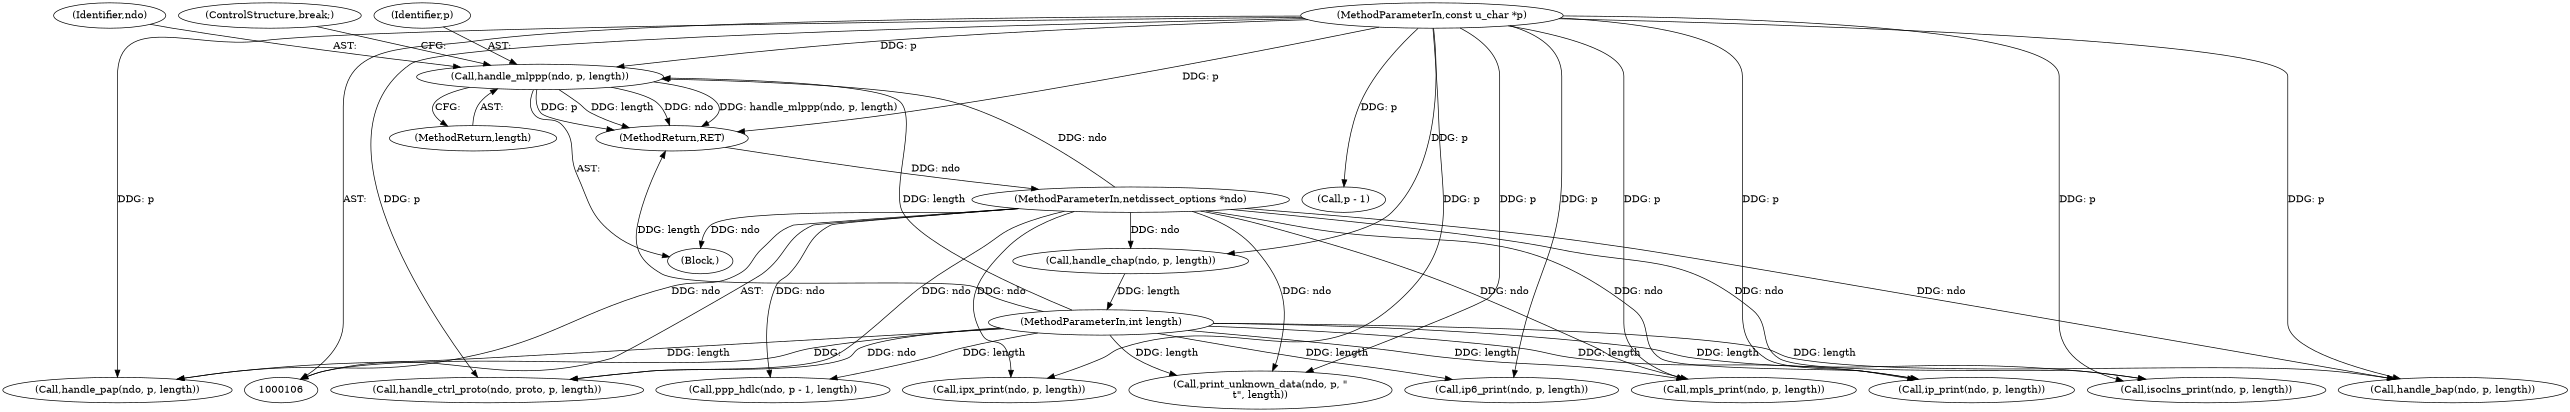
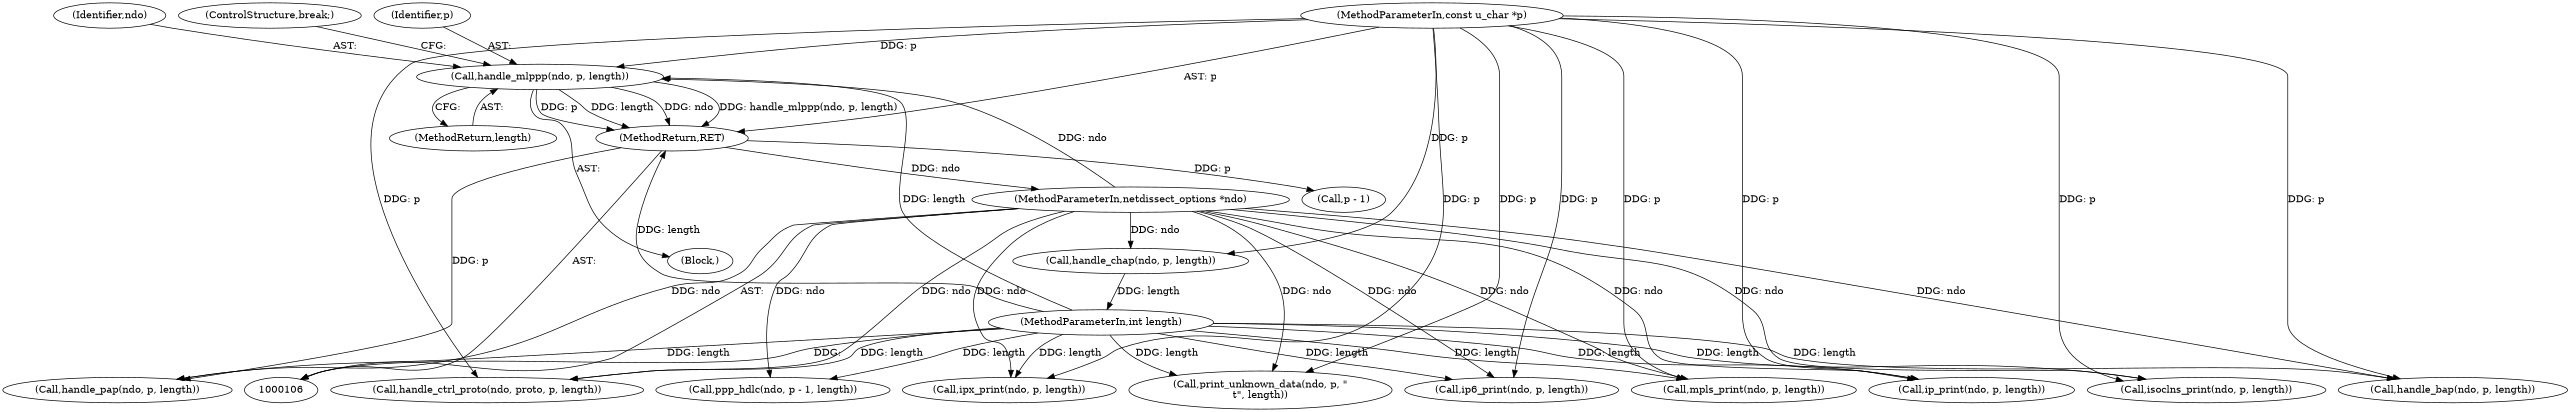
edge "(MethodParameterIn,const u_char *p)" -> "(Call,handle_pap(ndo, p, length))": now "(MethodReturn,RET)" -> "(Call,handle_pap(ndo, p, length))"
edge "(MethodParameterIn,const u_char *p)" -> "1000106": now "(MethodReturn,RET)" -> "1000106"
edge "(MethodParameterIn,const u_char *p)" -> "(MethodReturn,RET)": label "DDG: p" -> "AST: p"
edge "(MethodParameterIn,const u_char *p)" -> "(Call,p - 1)": now "(MethodReturn,RET)" -> "(Call,p - 1)"
edge "(MethodParameterIn,netdissect_options *ndo)" -> "(Block,)": now "(MethodParameterIn,netdissect_options *ndo)" -> "(Call,ip6_print(ndo, p, length))"
edge "(MethodParameterIn,int length)" -> "(Call,ipx_print(ndo, p, length))": added, label "DDG: length"
edge "(MethodParameterIn,int length)" -> "(Call,handle_ctrl_proto(ndo, proto, p, length))": label "DDG: ndo" -> "DDG: length"
